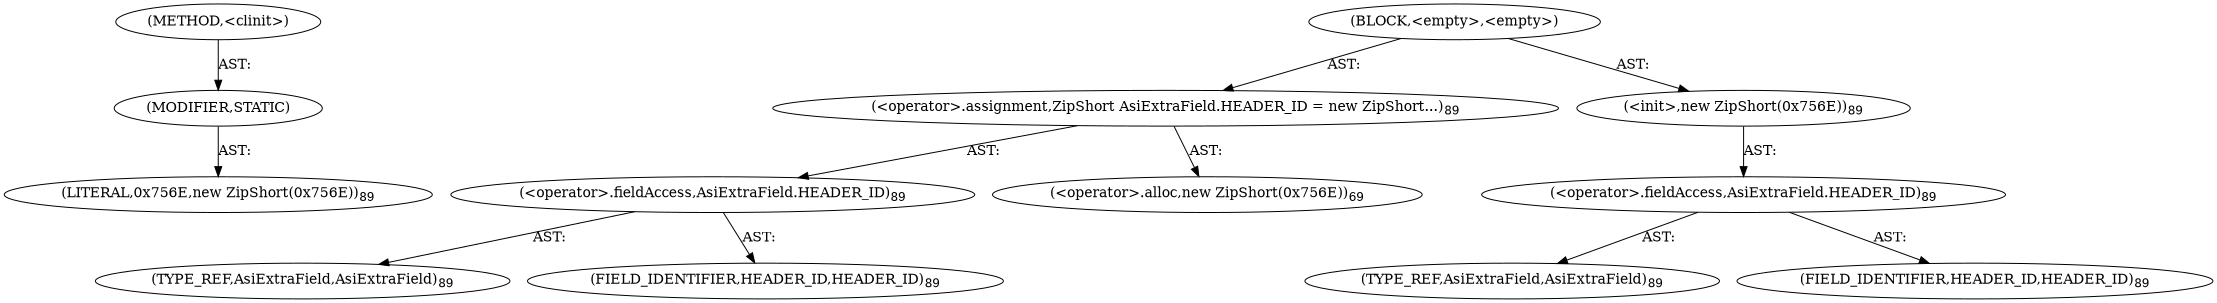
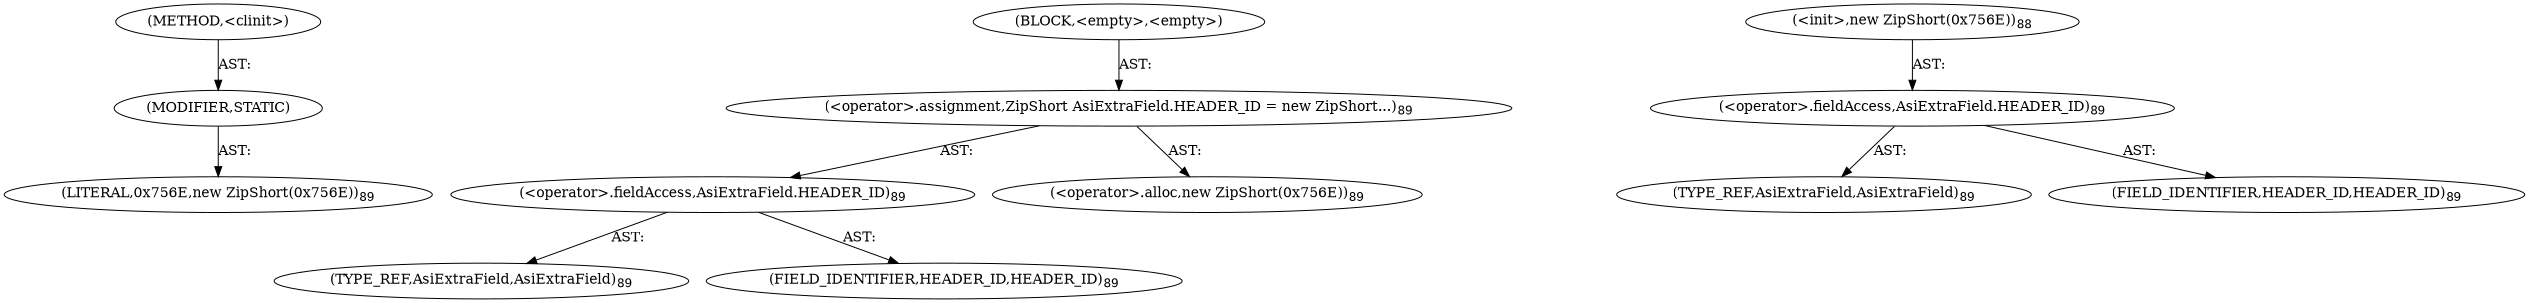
edge "(BLOCK,<empty>,<empty>)" -> "(<init>,new ZipShort(0x756E))": removed, label "AST:"
node "(<init>,new ZipShort(0x756E))": text "89" -> "88"
node "(<operator>.alloc,new ZipShort(0x756E))": text "69" -> "89"
